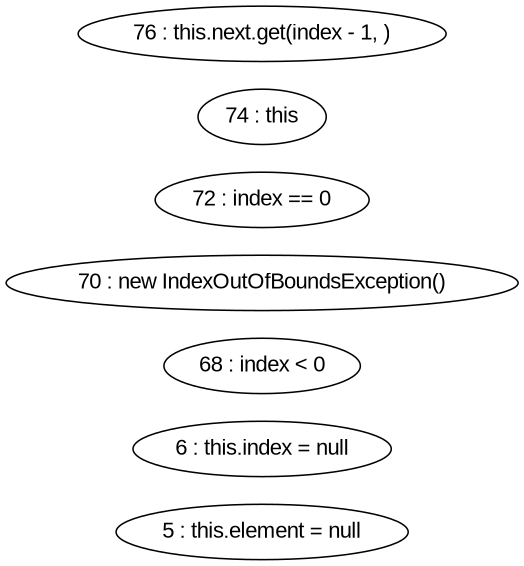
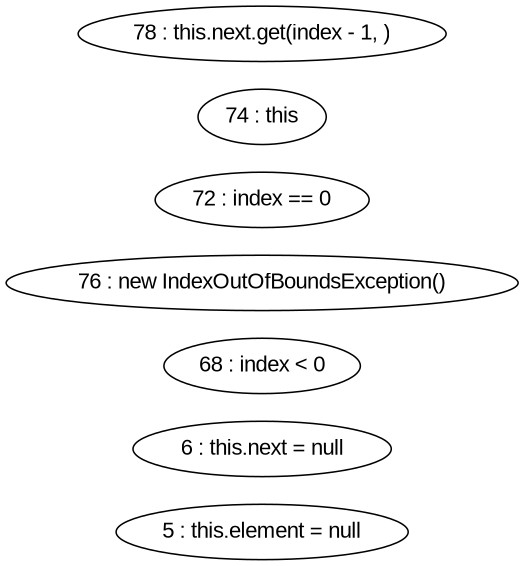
node "76 : this.next.get(index - 1, )": label "76 : this.next.get(index - 1, )" -> "78 : this.next.get(index - 1, )"
node "70 : new IndexOutOfBoundsException()": label "70 : new IndexOutOfBoundsException()" -> "76 : new IndexOutOfBoundsException()"
node "6 : this.index = null": label "6 : this.index = null" -> "6 : this.next = null"
